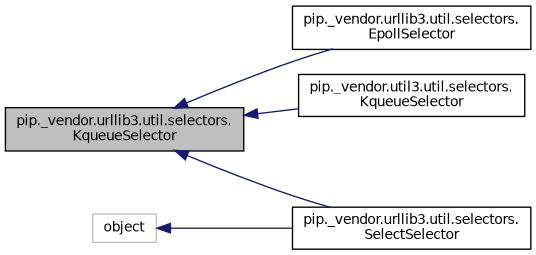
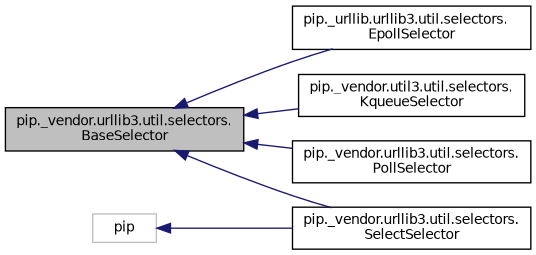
node "pip._vendor.urllib3.util.selectors. EpollSelector": label "pip._vendor.urllib3.util.selectors. EpollSelector" -> "pip._urllib.urllib3.util.selectors. EpollSelector"
node "pip._vendor.urllib3.util.selectors. KqueueSelector": label "pip._vendor.urllib3.util.selectors. KqueueSelector" -> "pip._vendor.urllib3.util.selectors. BaseSelector"
node "pip._vendor.urllib3.util.selectors. PollSelector": added
node "object": label "object" -> "pip"
